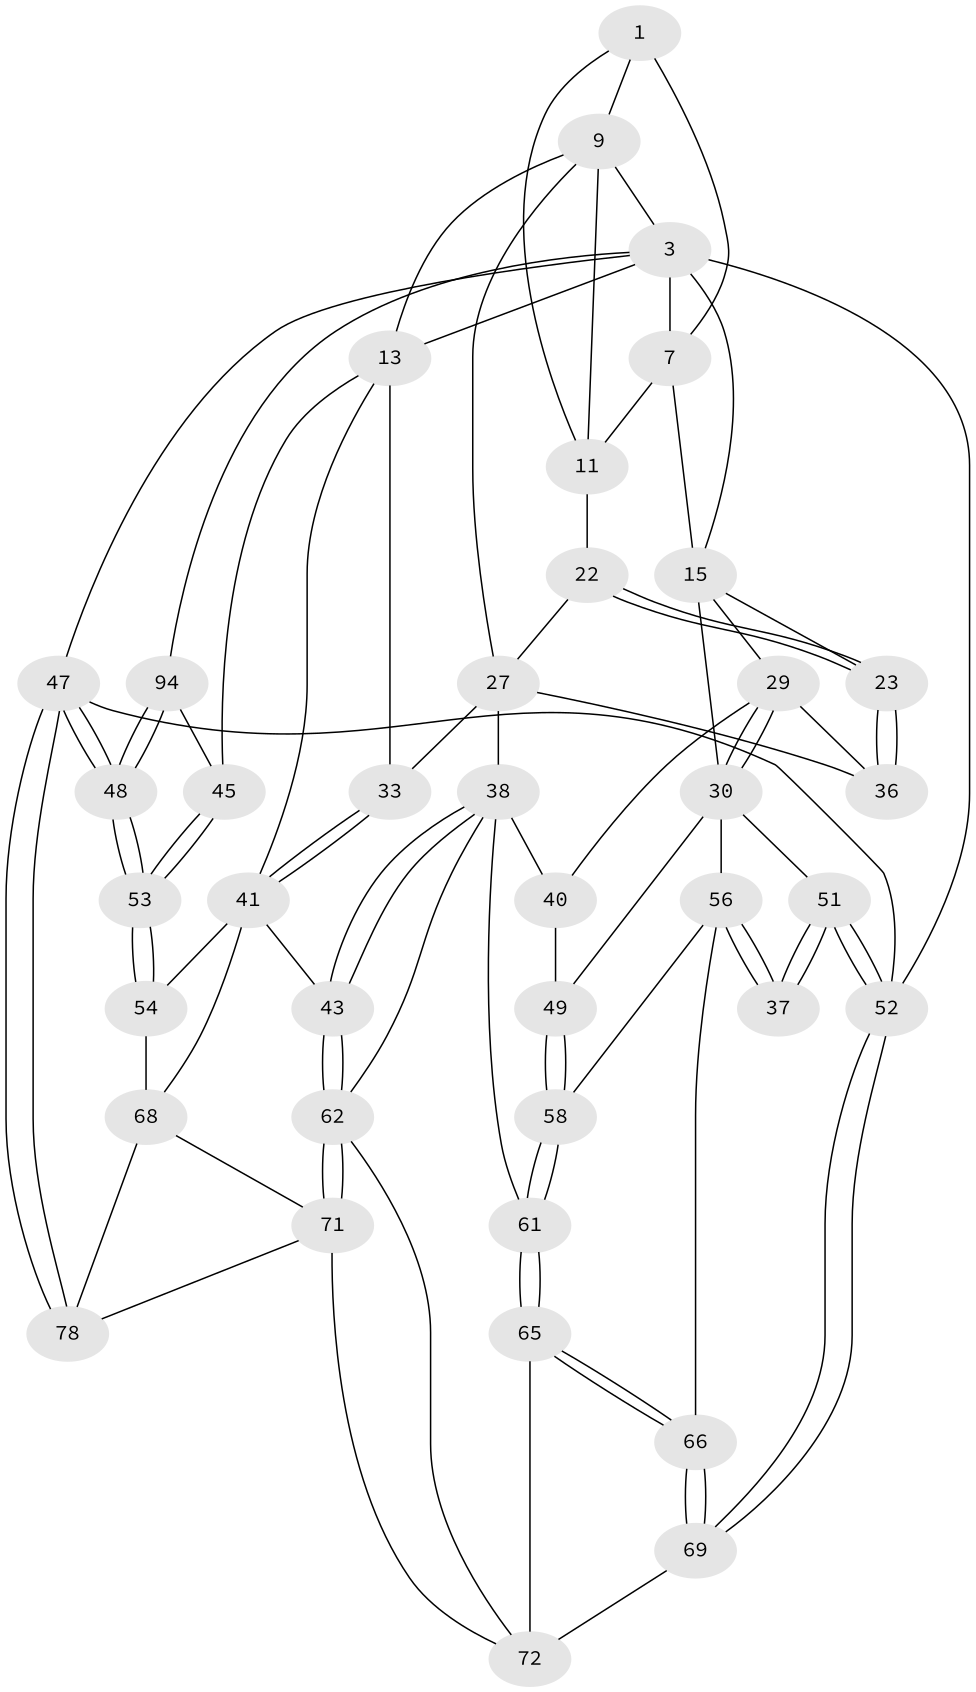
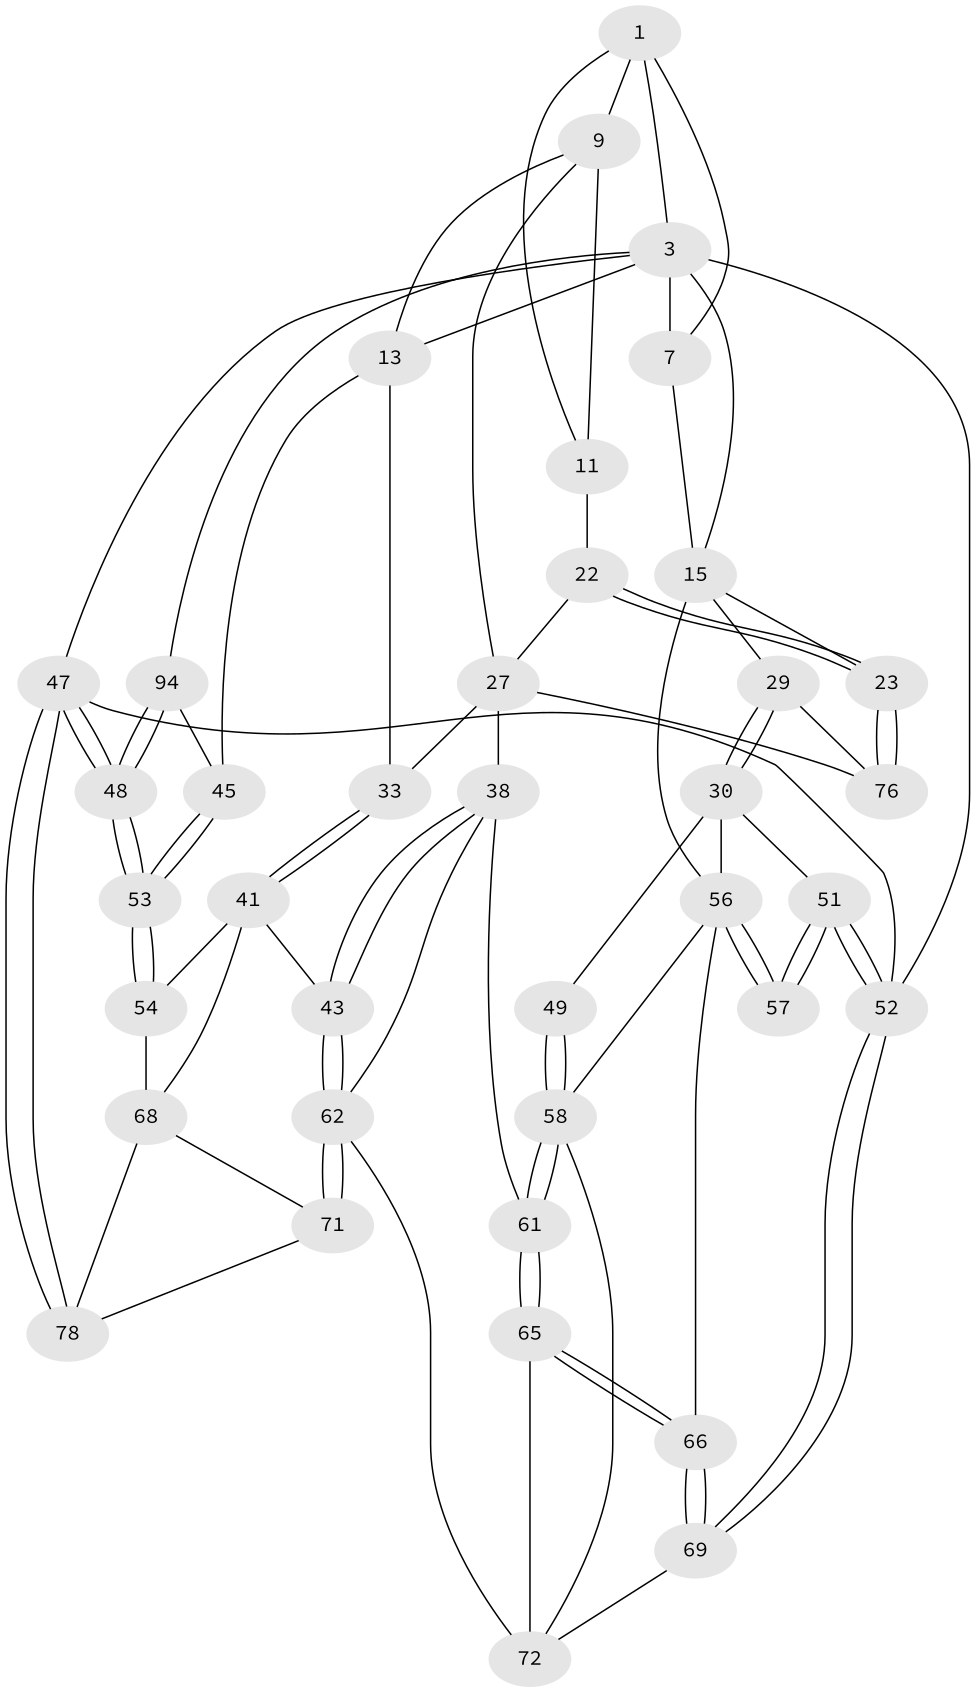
edge "9" -- "3": now "1" -- "3"
edge "7" -- "11": removed
edge "13" -- "41": removed
edge "15" -- "30": now "15" -- "56"
node "36": label "36" -> "76"
node "40": removed
node "37": label "37" -> "57"
edge "71" -- "72": now "58" -- "72"
